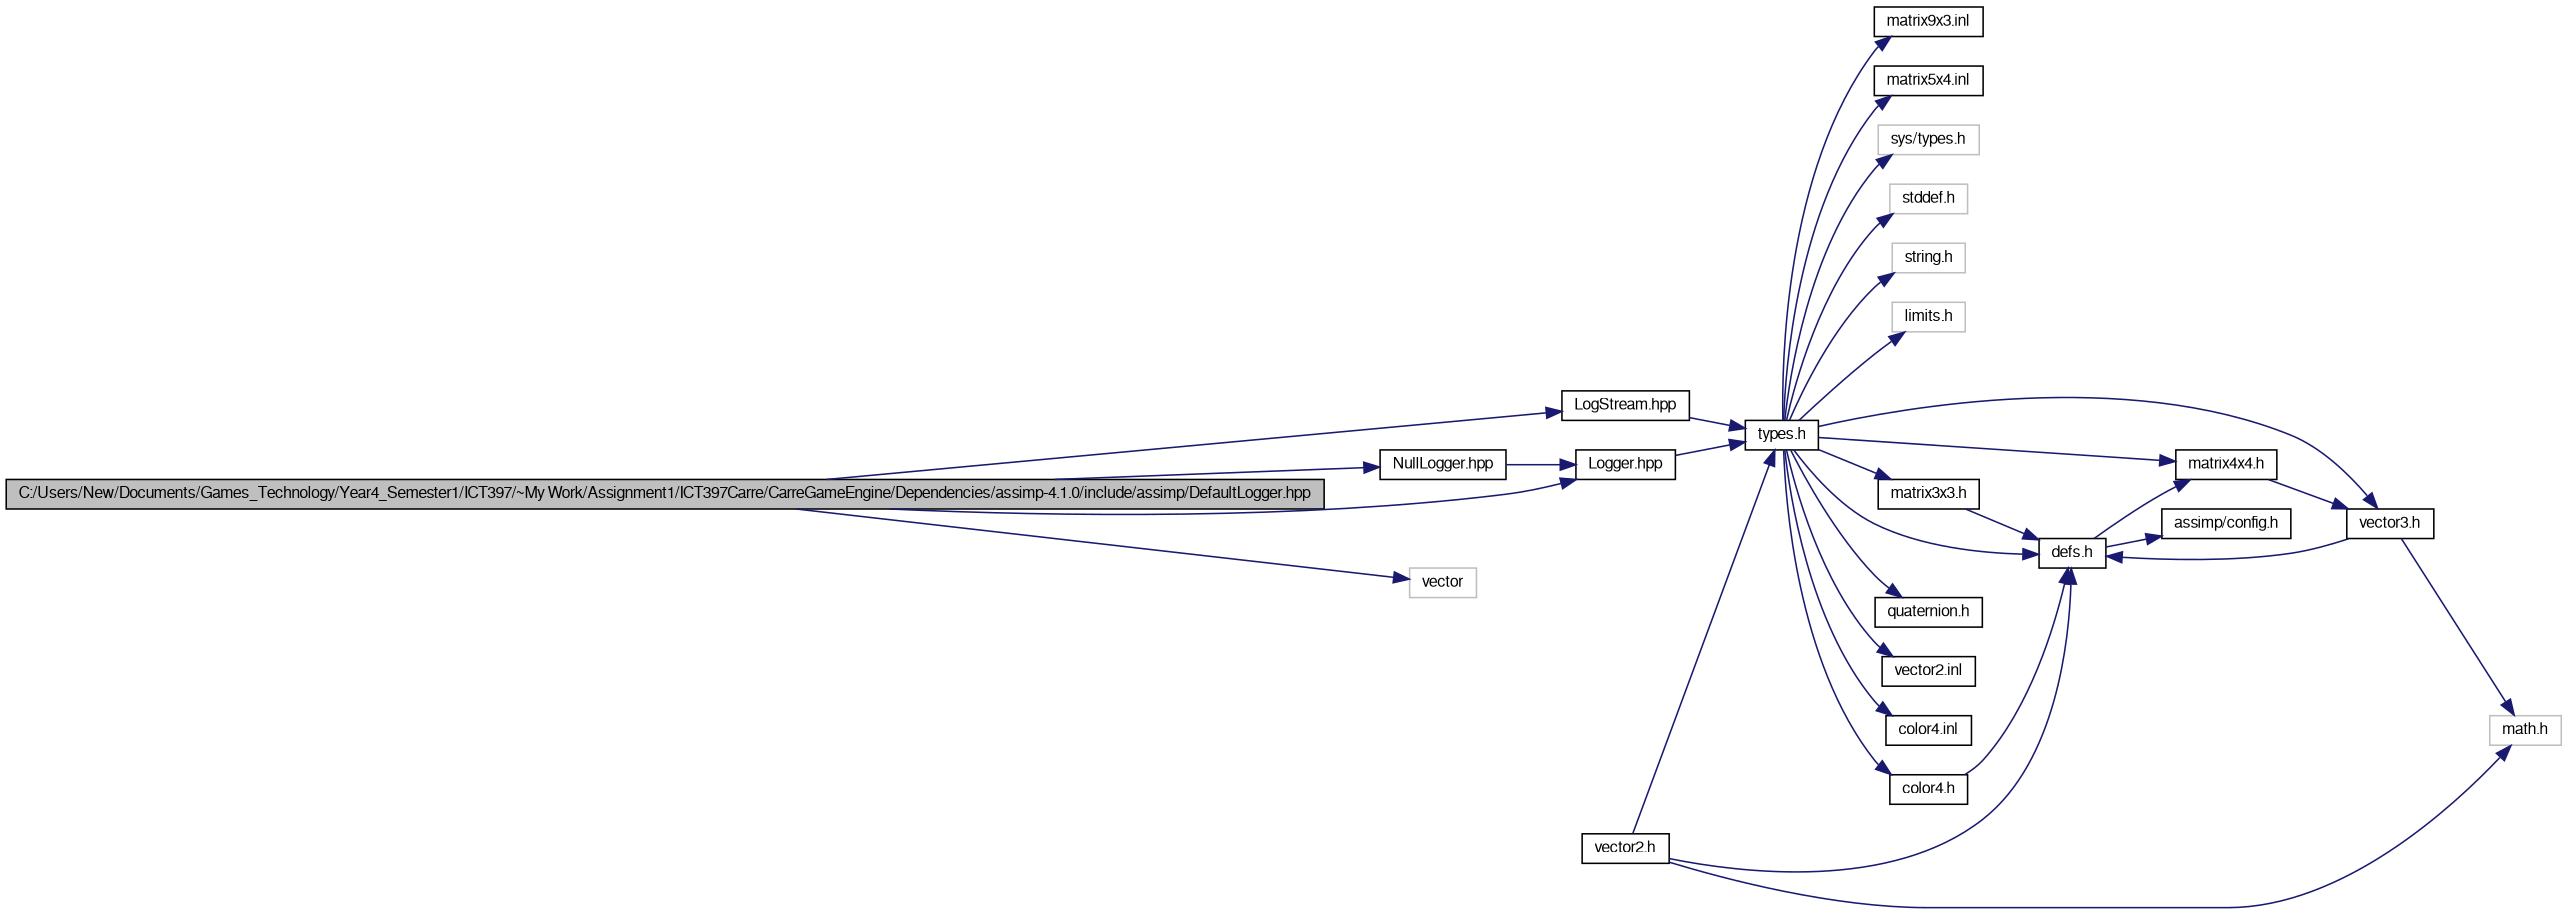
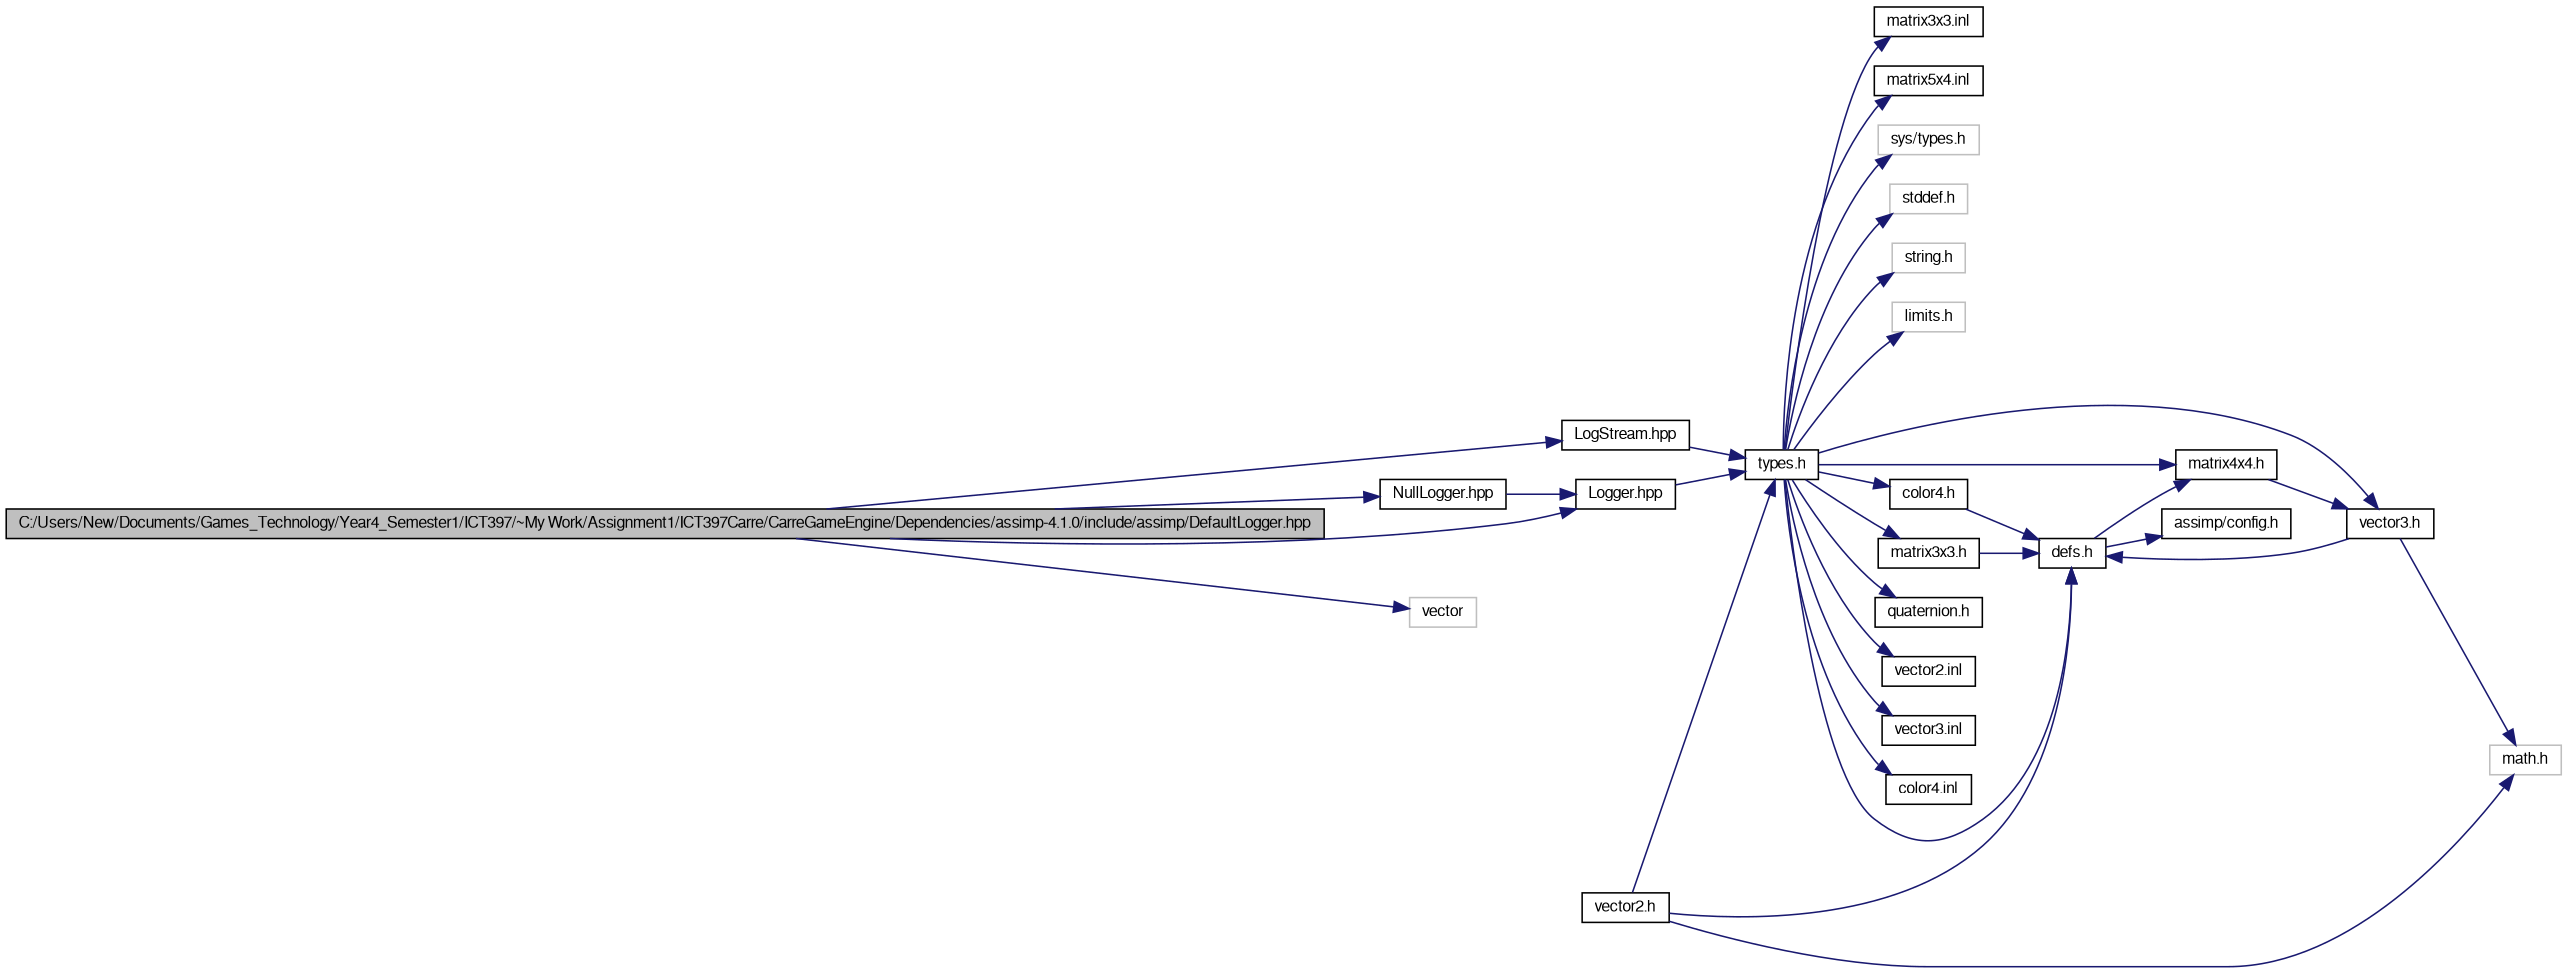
node "matrix9x3.inl": label "matrix9x3.inl" -> "matrix3x3.inl"
node "vector3.inl": added
